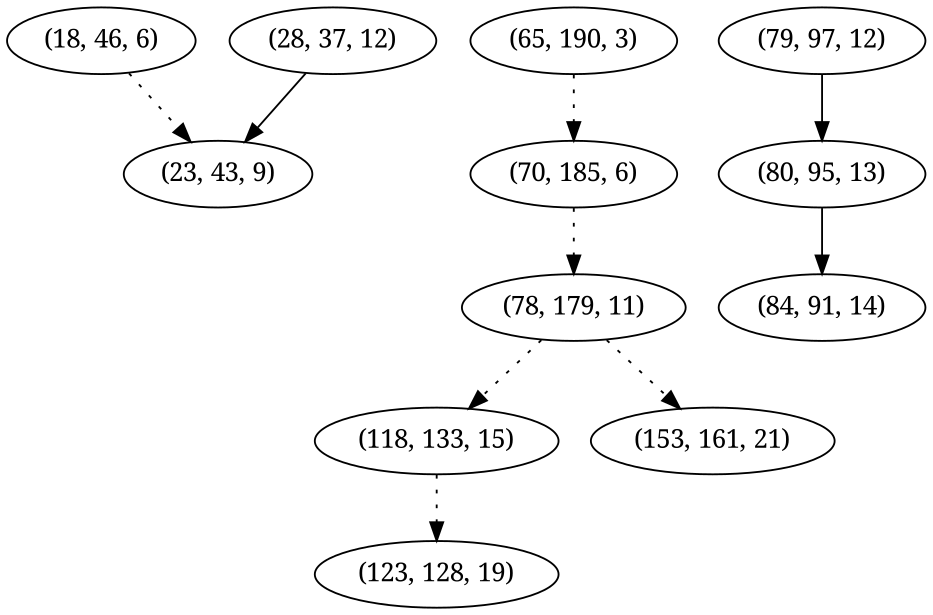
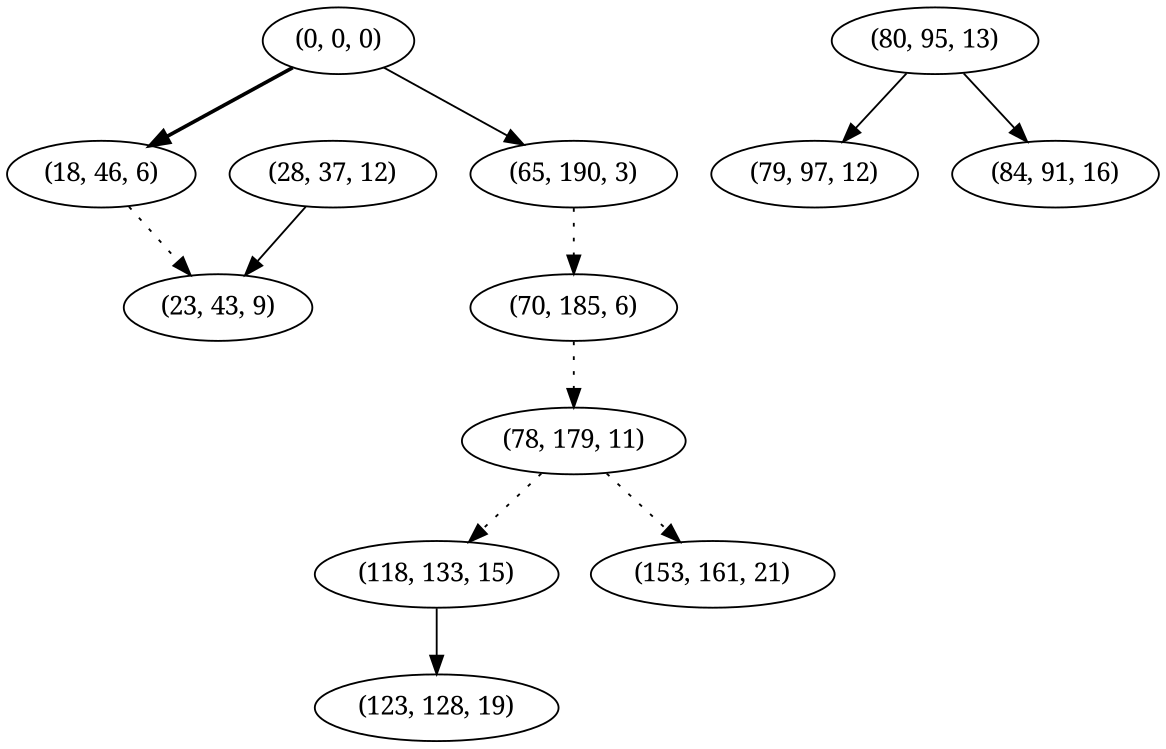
node "(0, 0, 0)": added
edge "(79, 97, 12)" -> "(80, 95, 13)": reversed
node "(84, 91, 14)": label "(84, 91, 14)" -> "(84, 91, 16)"
edge "(118, 133, 15)" -> "(123, 128, 19)": style dotted -> solid
